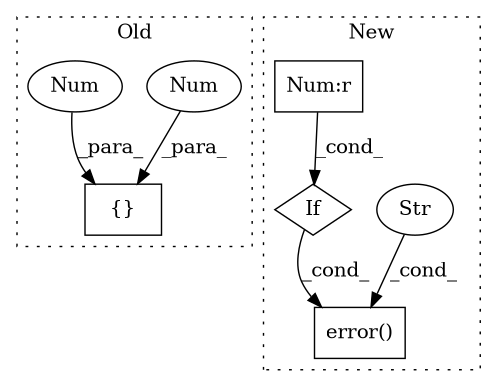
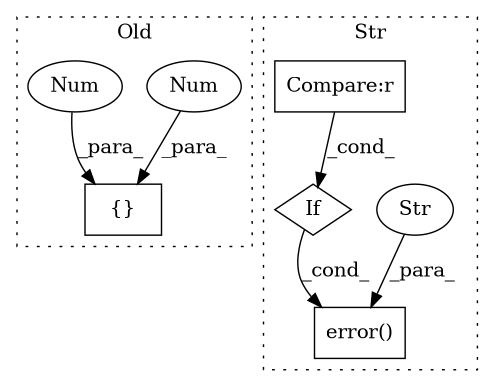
cluster "New": label "New" -> "Str"
node "Num:r": label "Num:r" -> "Compare:r"
edge "Str" -> "error()": label "_cond_" -> "_para_"
